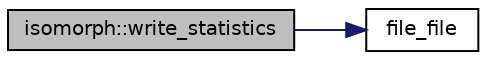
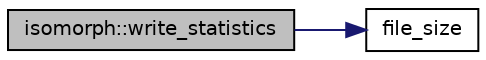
node "file_file": label "file_file" -> "file_size"
